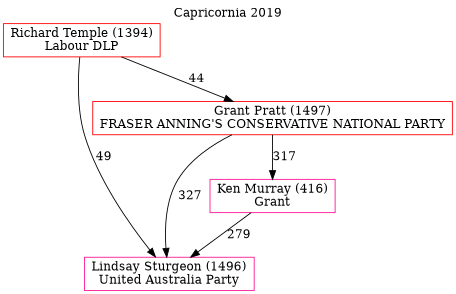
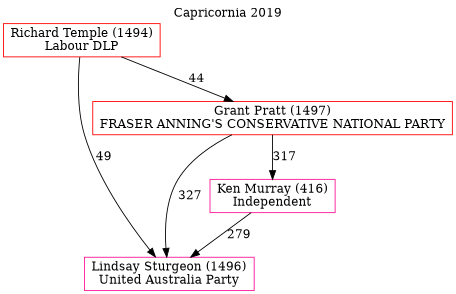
node "Richard Temple (1394) Labour DLP": label "Richard Temple (1394) Labour DLP" -> "Richard Temple (1494) Labour DLP"
node "Ken Murray (416) Grant": label "Ken Murray (416) Grant" -> "Ken Murray (416) Independent"
